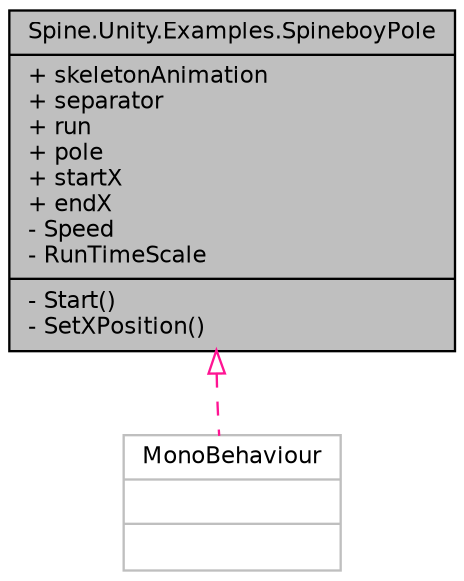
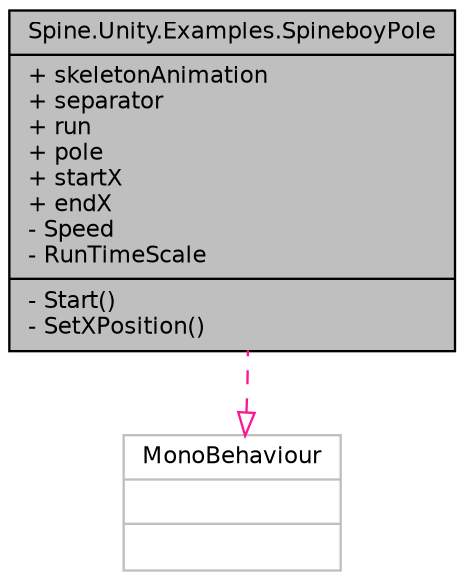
edge "MonoBehaviour" -> "Spine.Unity.Examples.SpineboyPole": reversed
